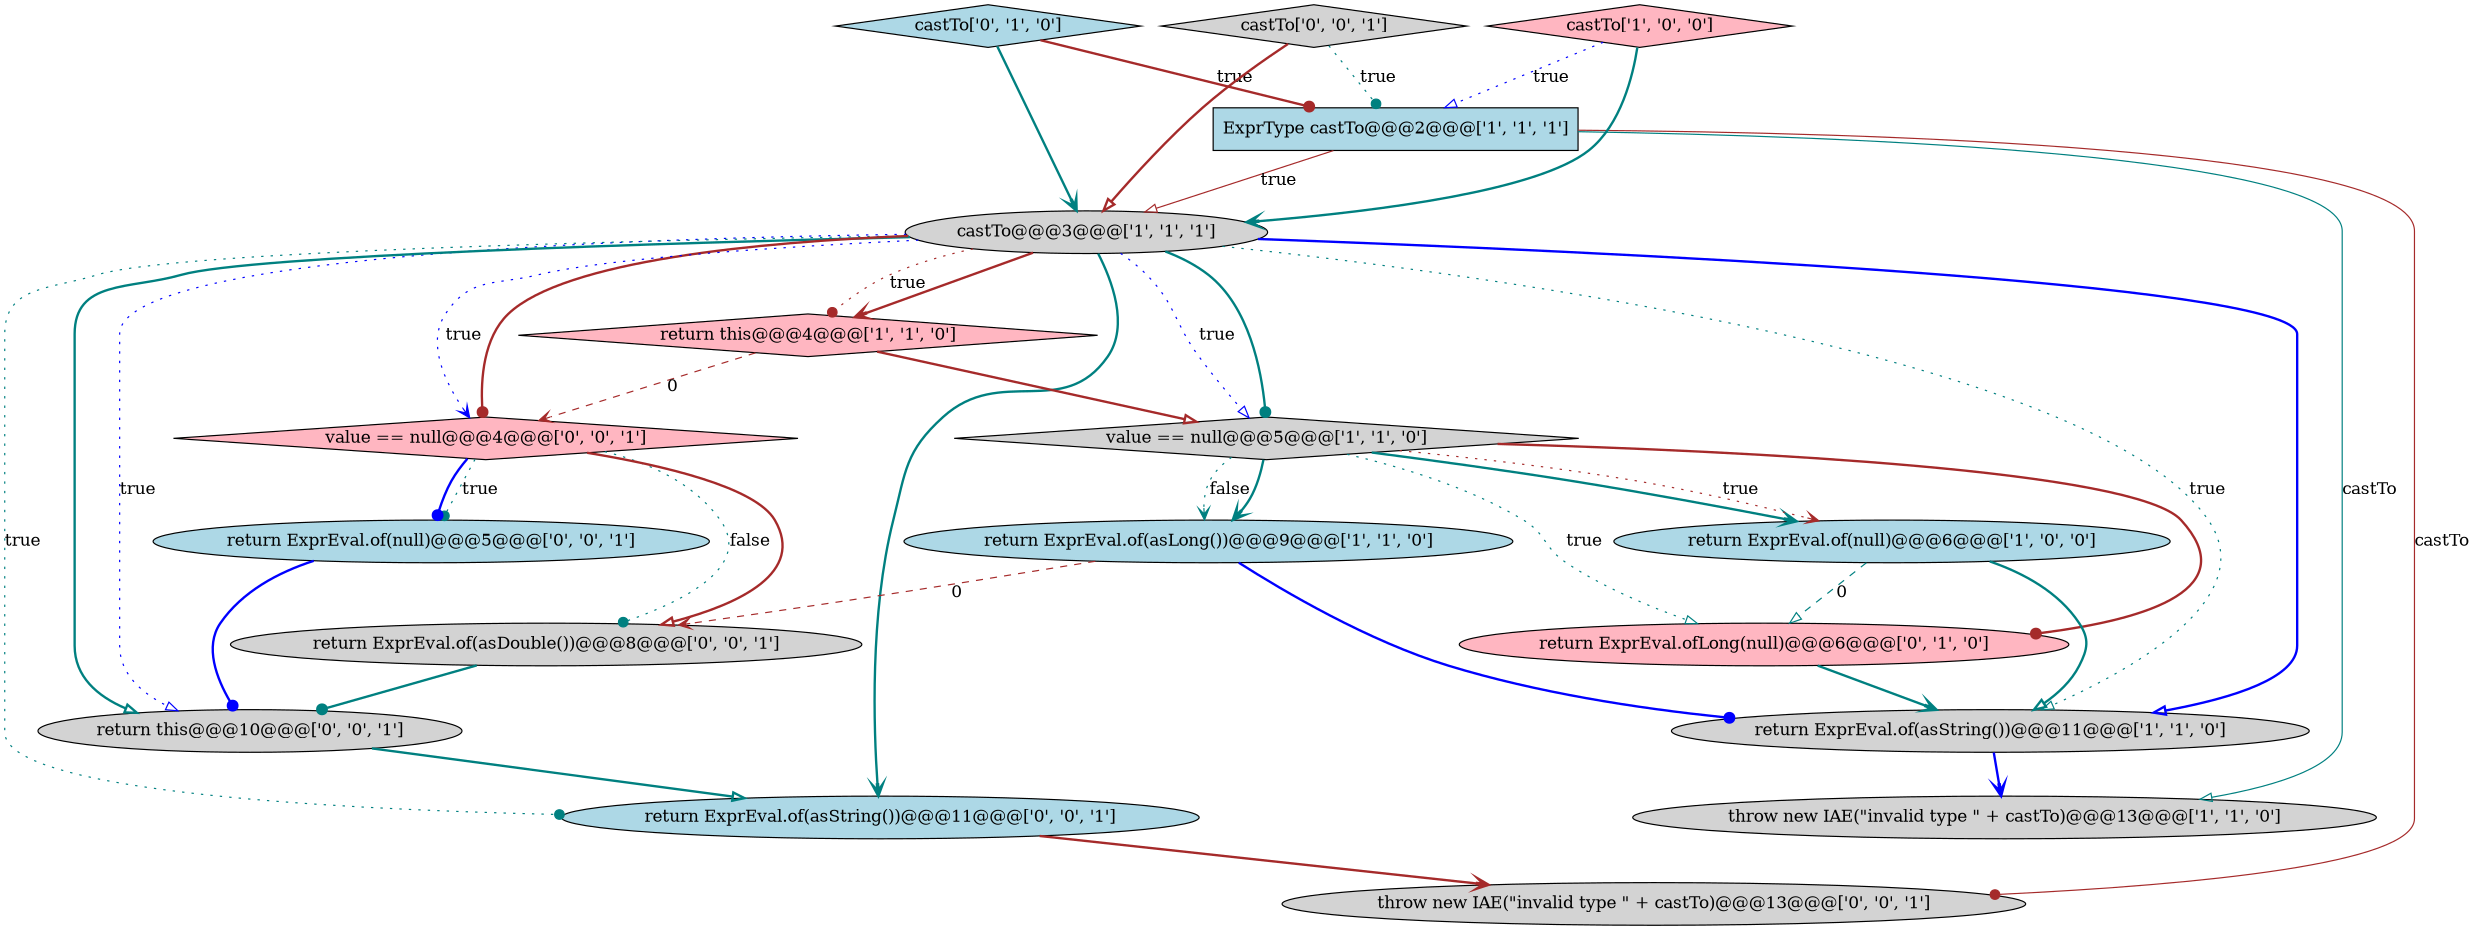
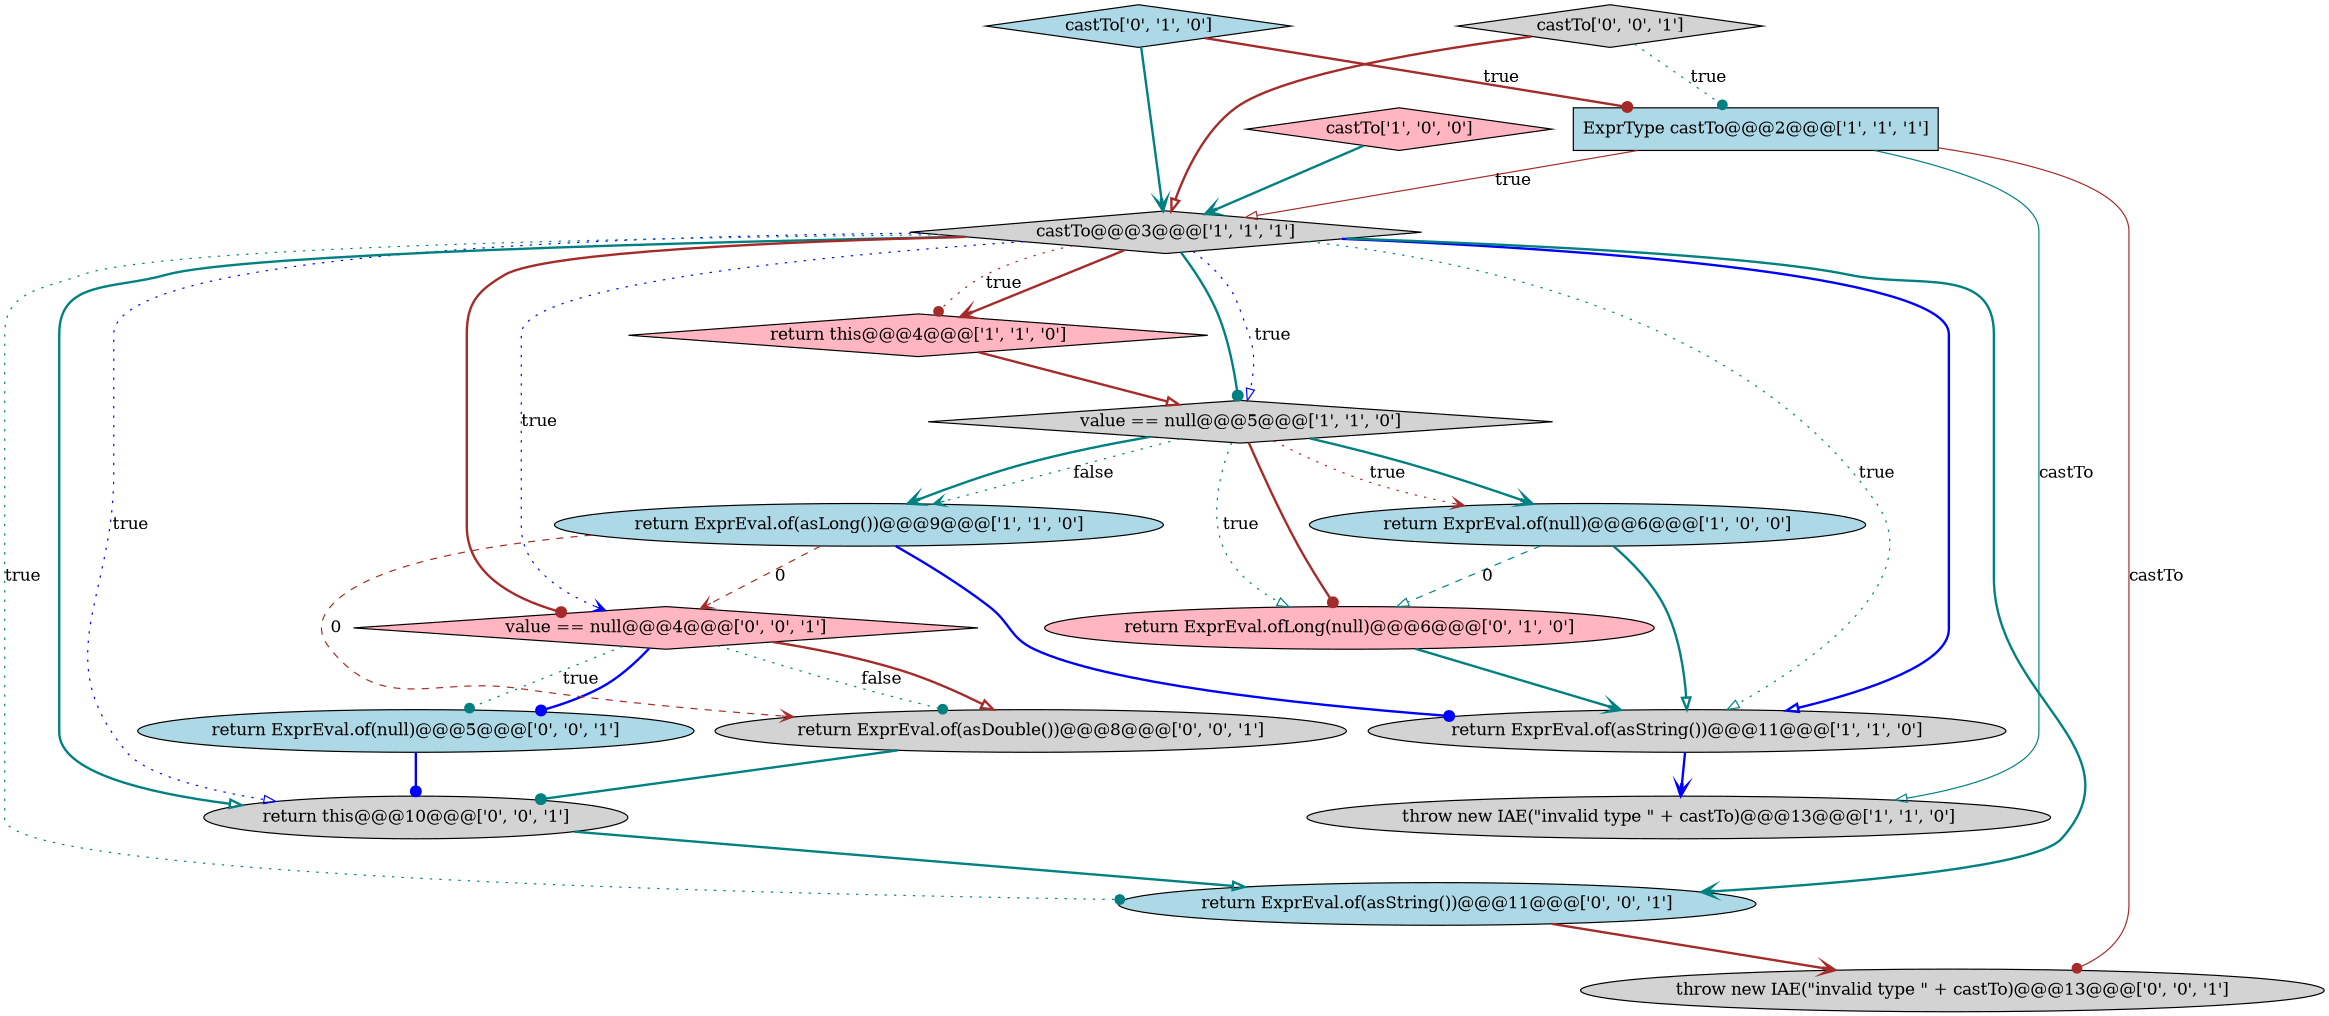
edge "castTo['1', '0', '0']" -> "ExprType castTo@@@2@@@['1', '1', '1']": removed, label "true"
node "castTo@@@3@@@['1', '1', '1']": shape ellipse -> diamond
edge "return this@@@4@@@['1', '1', '0']" -> "value == null@@@4@@@['0', '0', '1']": now "return ExprEval.of(asLong())@@@9@@@['1', '1', '0']" -> "value == null@@@4@@@['0', '0', '1']"
